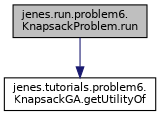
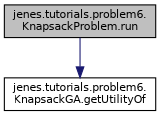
node "jenes.run.problem6. KnapsackProblem.run": label "jenes.run.problem6. KnapsackProblem.run" -> "jenes.tutorials.problem6. KnapsackProblem.run"
